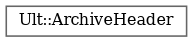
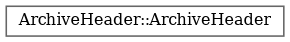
node "Ult::ArchiveHeader": label "Ult::ArchiveHeader" -> "ArchiveHeader::ArchiveHeader"
